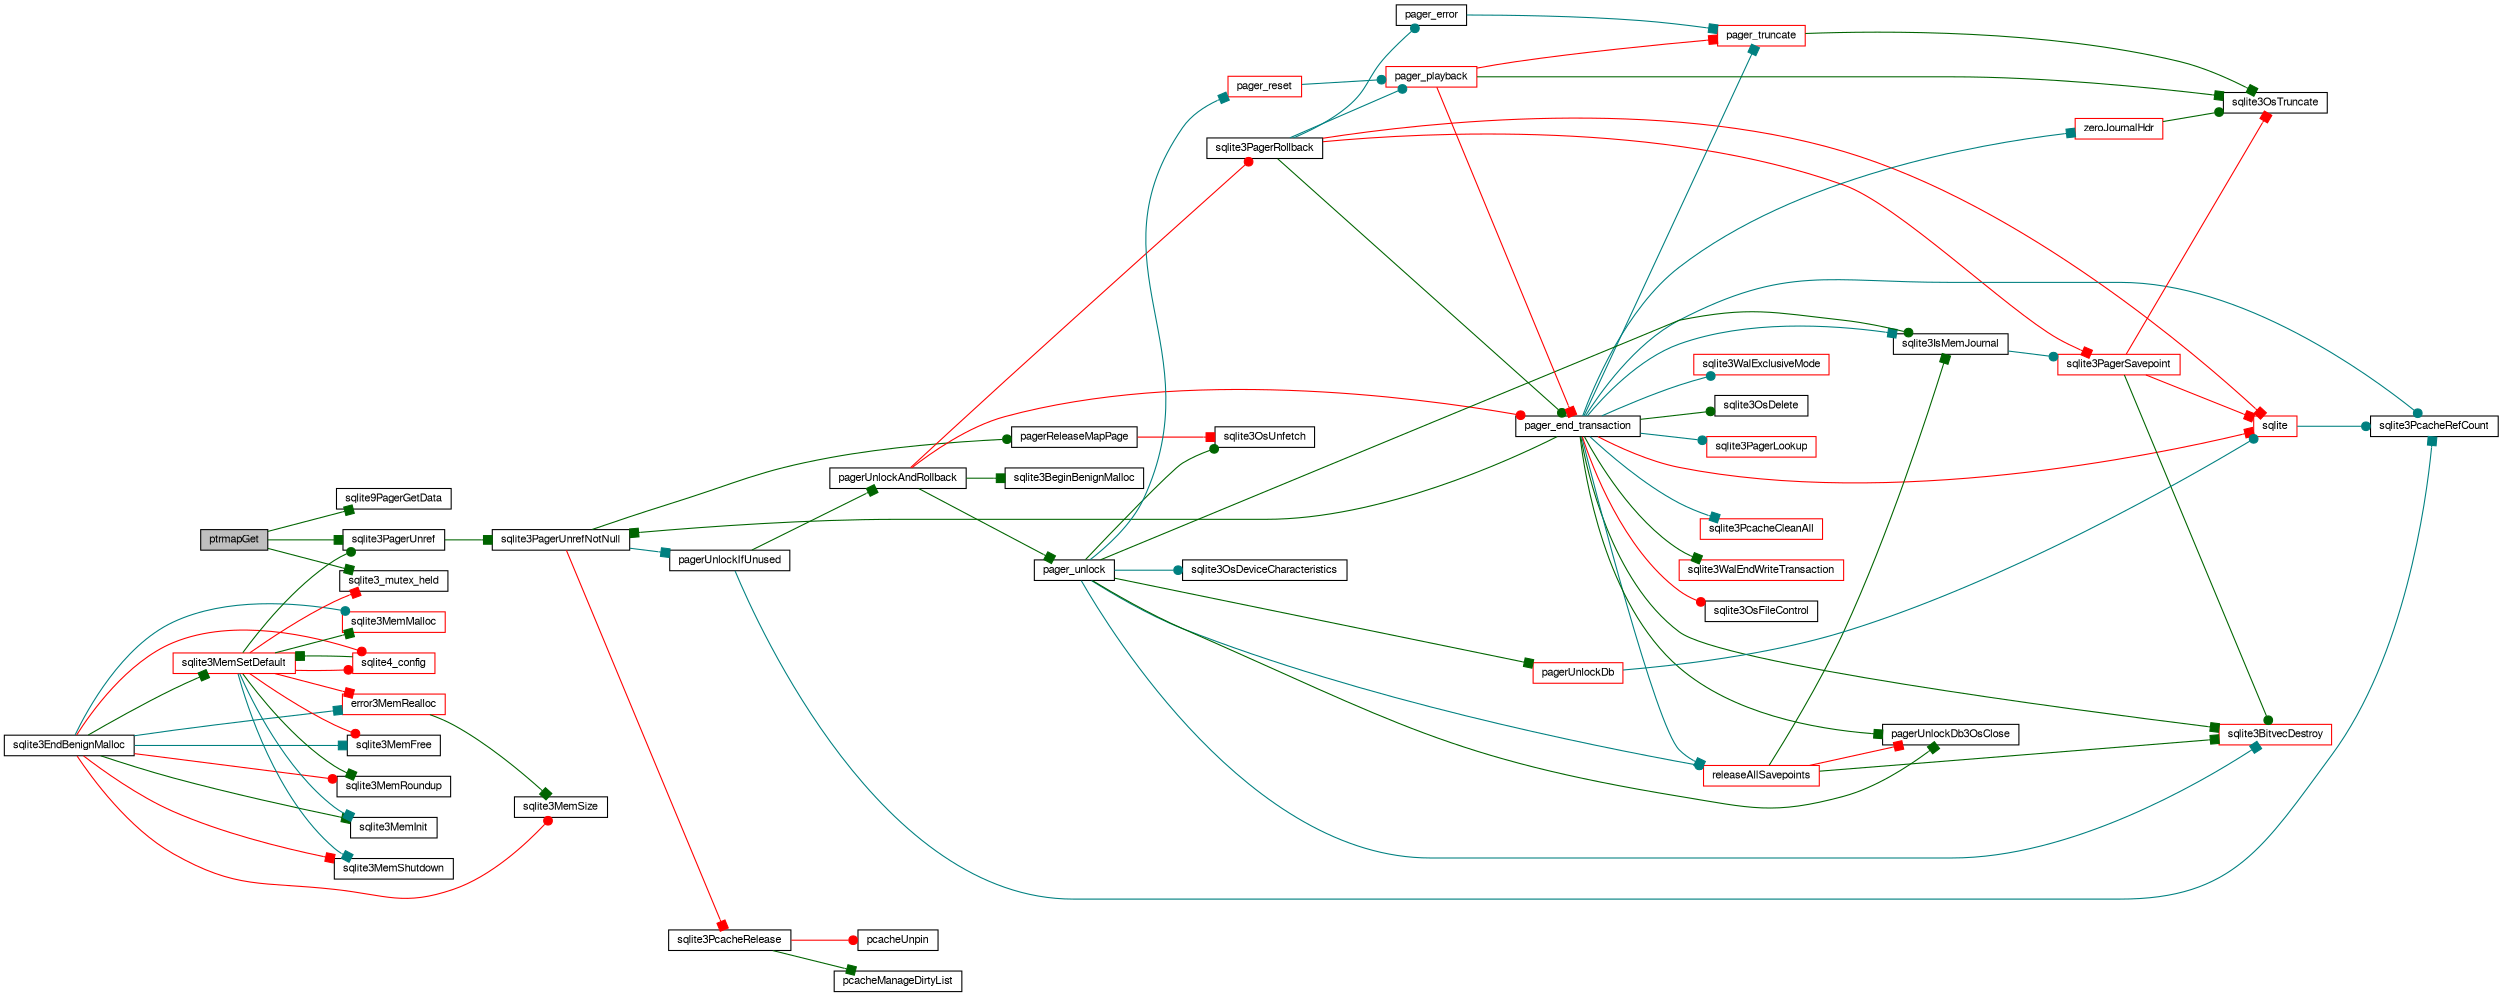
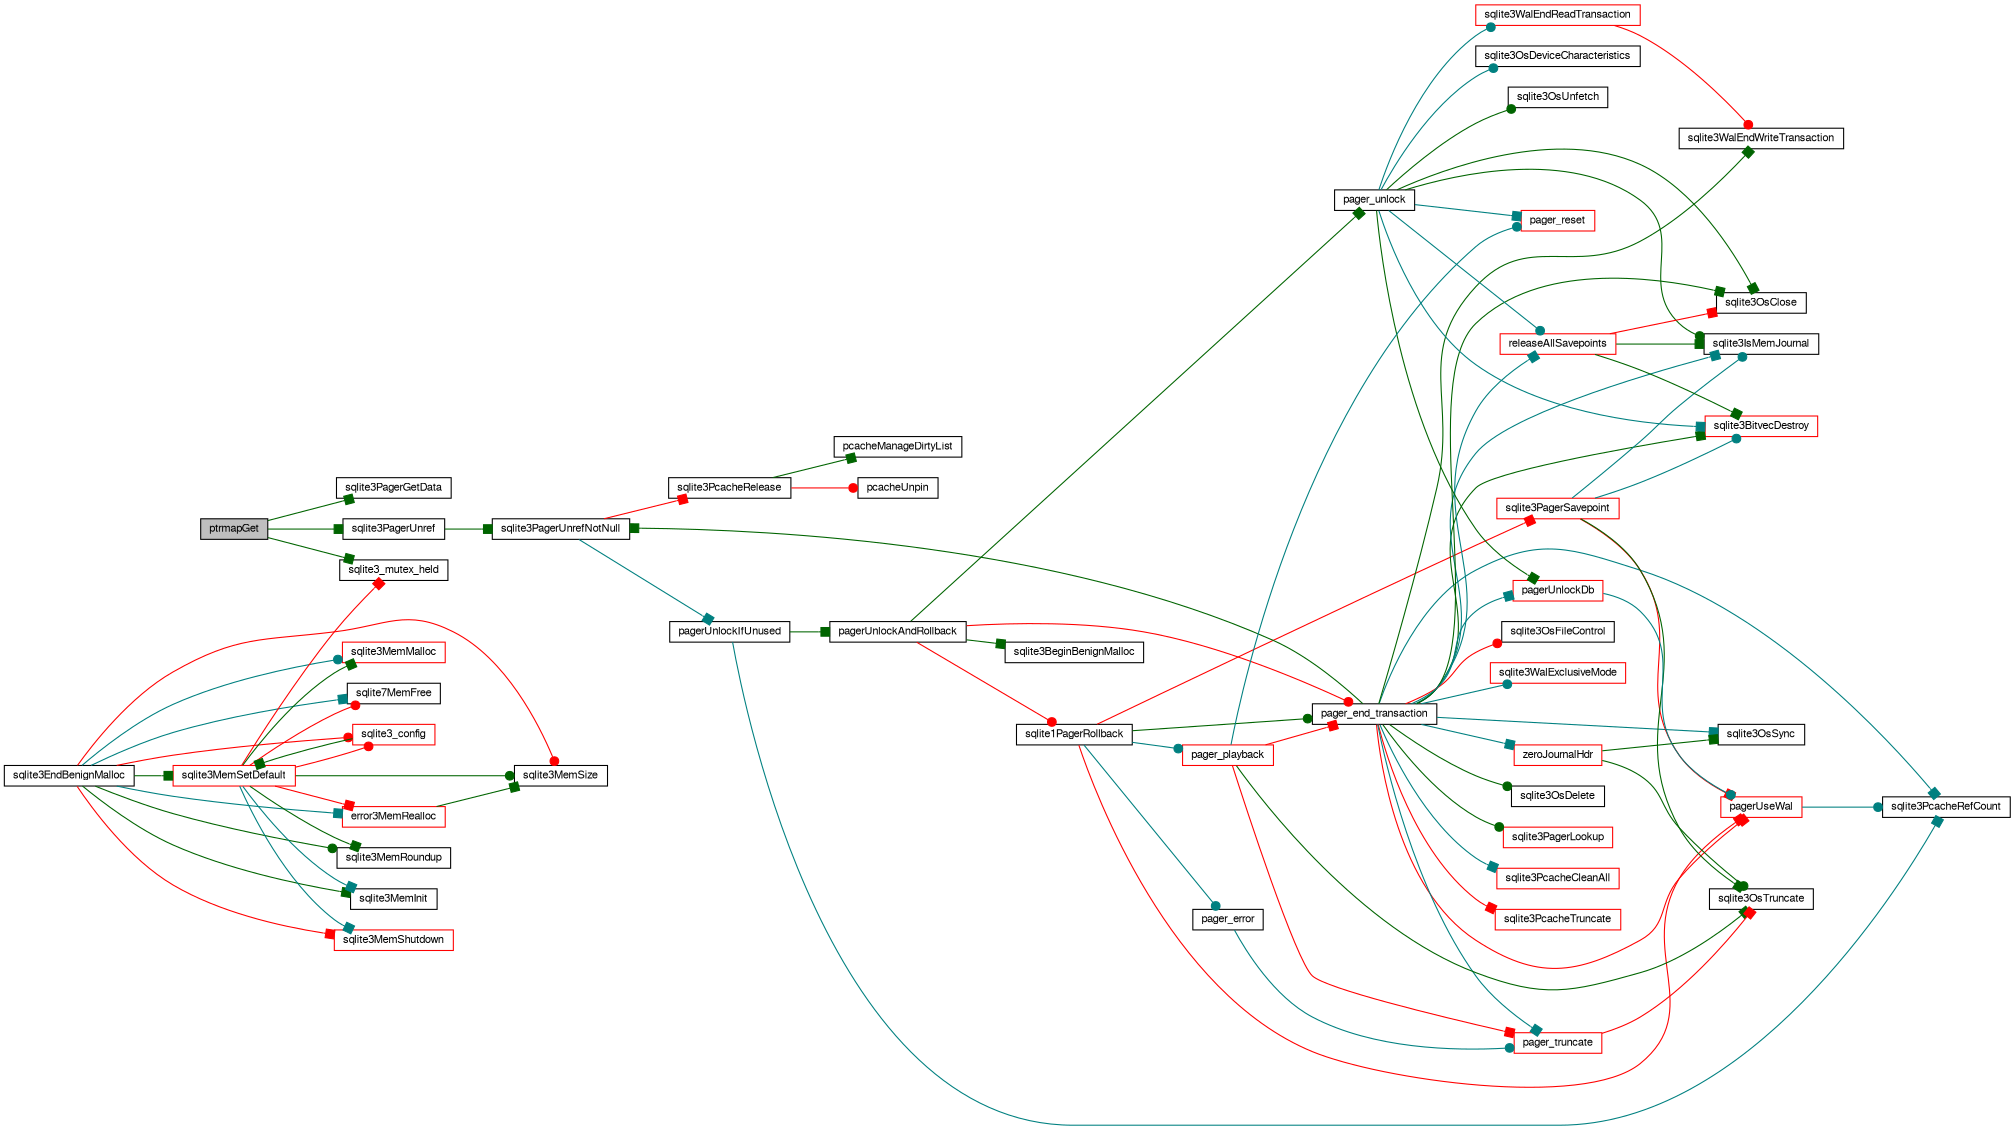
node "sqlite3WalEndReadTransaction": added
edge "pager_error" -> "pager_truncate": arrowhead box -> dot
edge "pager_truncate" -> "sqlite3OsTruncate": color darkgreen -> red
edge "pager_reset" -> "pager_playback": reversed
node "sqlite3PagerRollback": label "sqlite3PagerRollback" -> "sqlite1PagerRollback"
edge "sqlite3PagerSavepoint" -> "sqlite3OsTruncate": color red -> darkgreen
edge "pager_end_transaction" -> "sqlite3PcacheRefCount": arrowhead dot -> box
edge "sqlite3IsMemJournal" -> "sqlite3PagerSavepoint": reversed
node "sqlite": label "sqlite" -> "pagerUseWal"
edge "pager_end_transaction" -> "sqlite3PagerLookup": color teal -> darkgreen
node "pagerReleaseMapPage": removed
node "sqlite9PagerGetData": label "sqlite9PagerGetData" -> "sqlite3PagerGetData"
edge "sqlite3PagerSavepoint" -> "sqlite3BitvecDestroy": color darkgreen -> teal
node "sqlite3WalEndWriteTransaction": color red -> black
edge "sqlite3MemSetDefault" -> "sqlite3PagerUnref": now "sqlite3MemSetDefault" -> "sqlite3MemSize"
edge "pager_end_transaction" -> "pagerUnlockDb": added
node "sqlite4_config": label "sqlite4_config" -> "sqlite3_config"
node "sqlite3OsSync": added
node "pagerUnlockDb3OsClose": label "pagerUnlockDb3OsClose" -> "sqlite3OsClose"
node "sqlite3MemFree": label "sqlite3MemFree" -> "sqlite7MemFree"
edge "sqlite3EndBenignMalloc" -> "sqlite3MemRoundup": color red -> darkgreen
node "sqlite3MemShutdown": color black -> red
node "sqlite3PcacheTruncate": added
